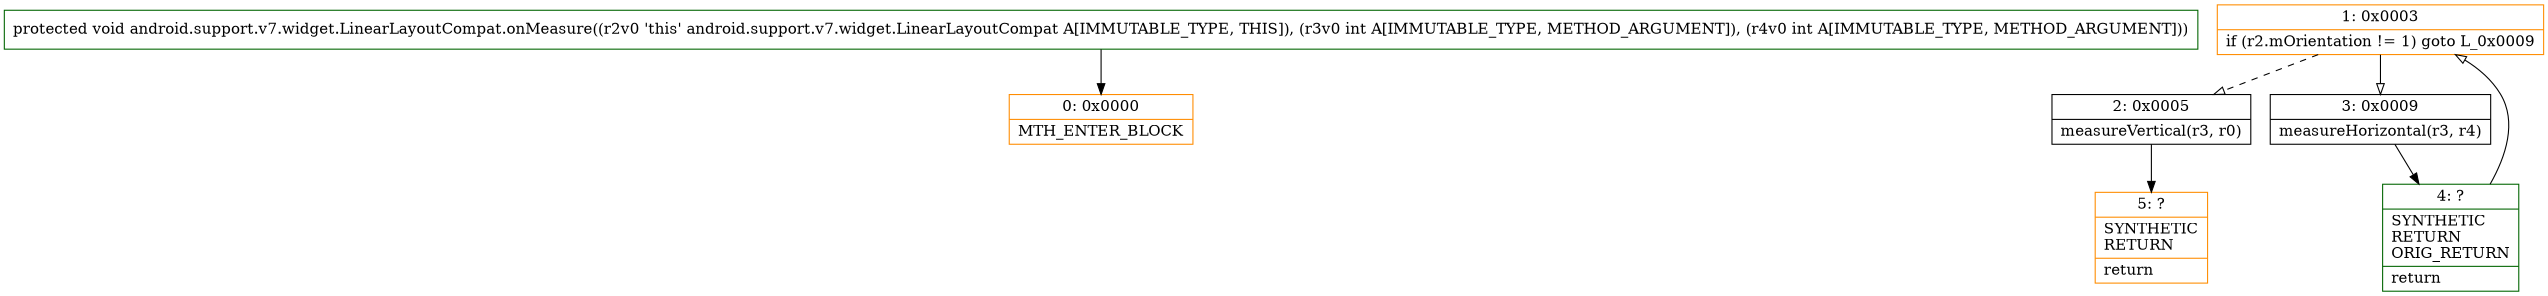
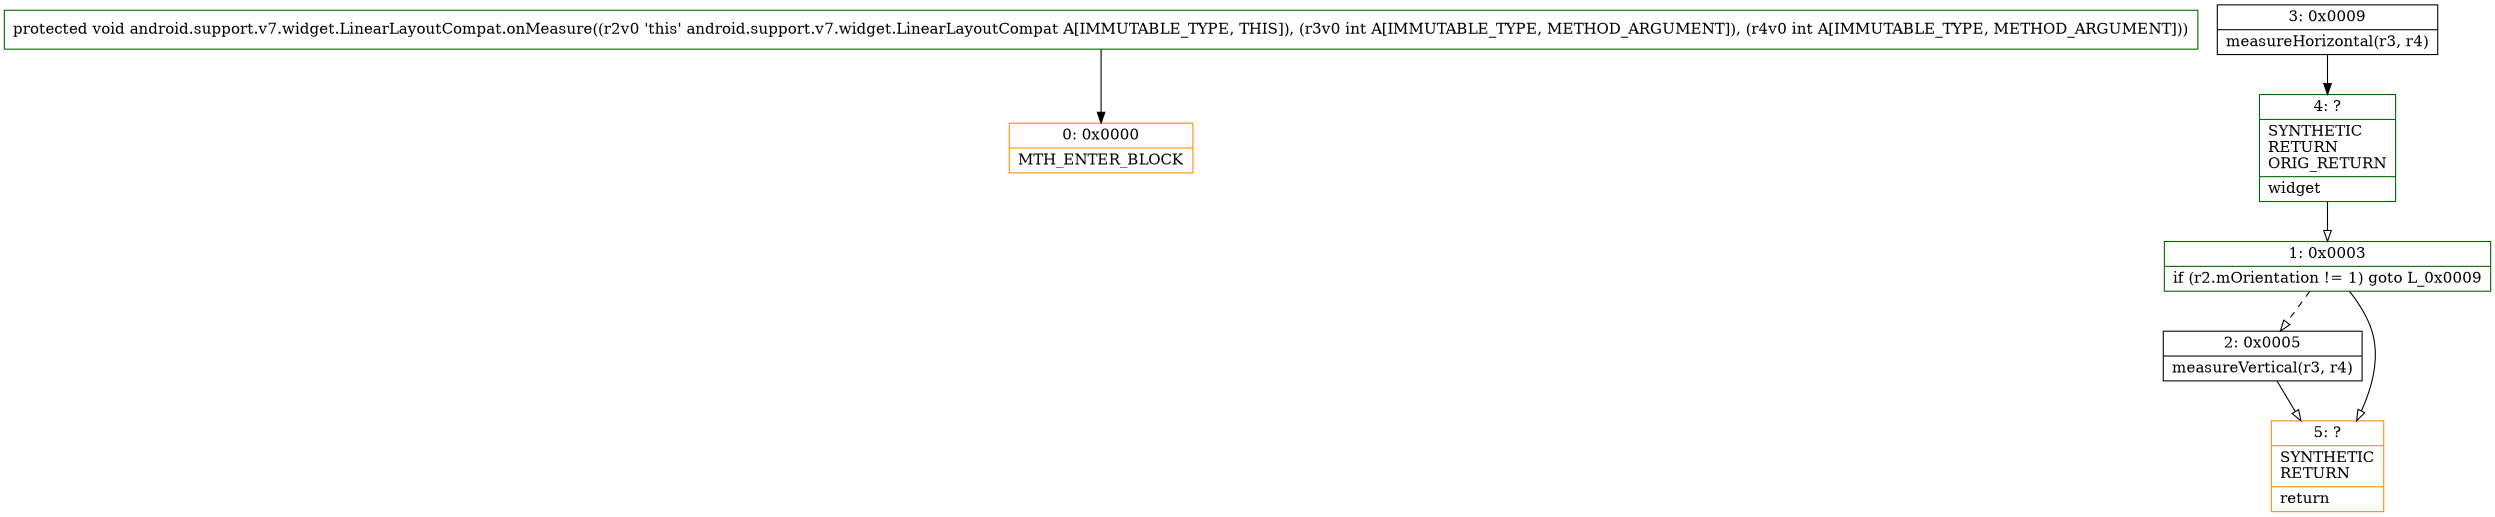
node "1: 0x0003": color darkorange -> darkgreen
edge "1: 0x0003" -> "3: 0x0009": now "1: 0x0003" -> "5: ?"
node "2: 0x0005": text "measureVertical(r3, r0)" -> "measureVertical(r3, r4)"
edge "2: 0x0005" -> "5: ?": arrowhead normal -> onormal
node "4: ?": text "return" -> "widget"
